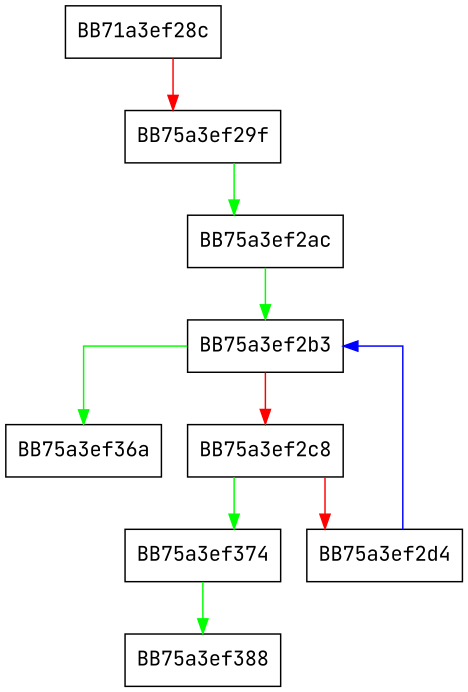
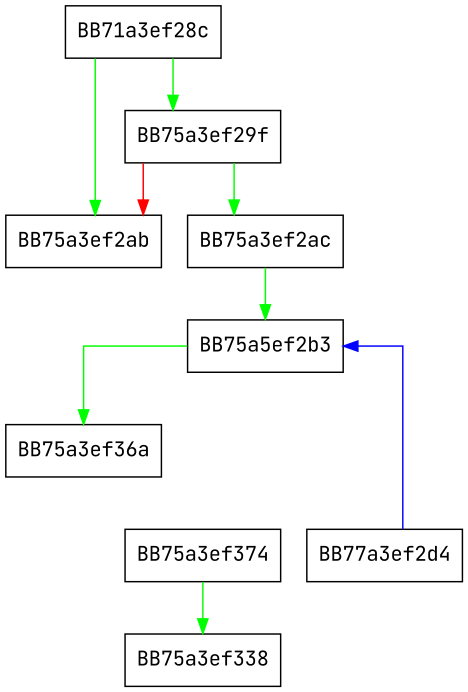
edge "BB71a3ef28c" -> "BB75a3ef29f": color red -> green
node "BB75a3ef2ab": added
node "BB75a3ef2b3": label "BB75a3ef2b3" -> "BB75a5ef2b3"
node "BB75a3ef2c8": removed
node "BB75a3ef2d4": label "BB75a3ef2d4" -> "BB77a3ef2d4"
node "BB75a3ef388": label "BB75a3ef388" -> "BB75a3ef338"
